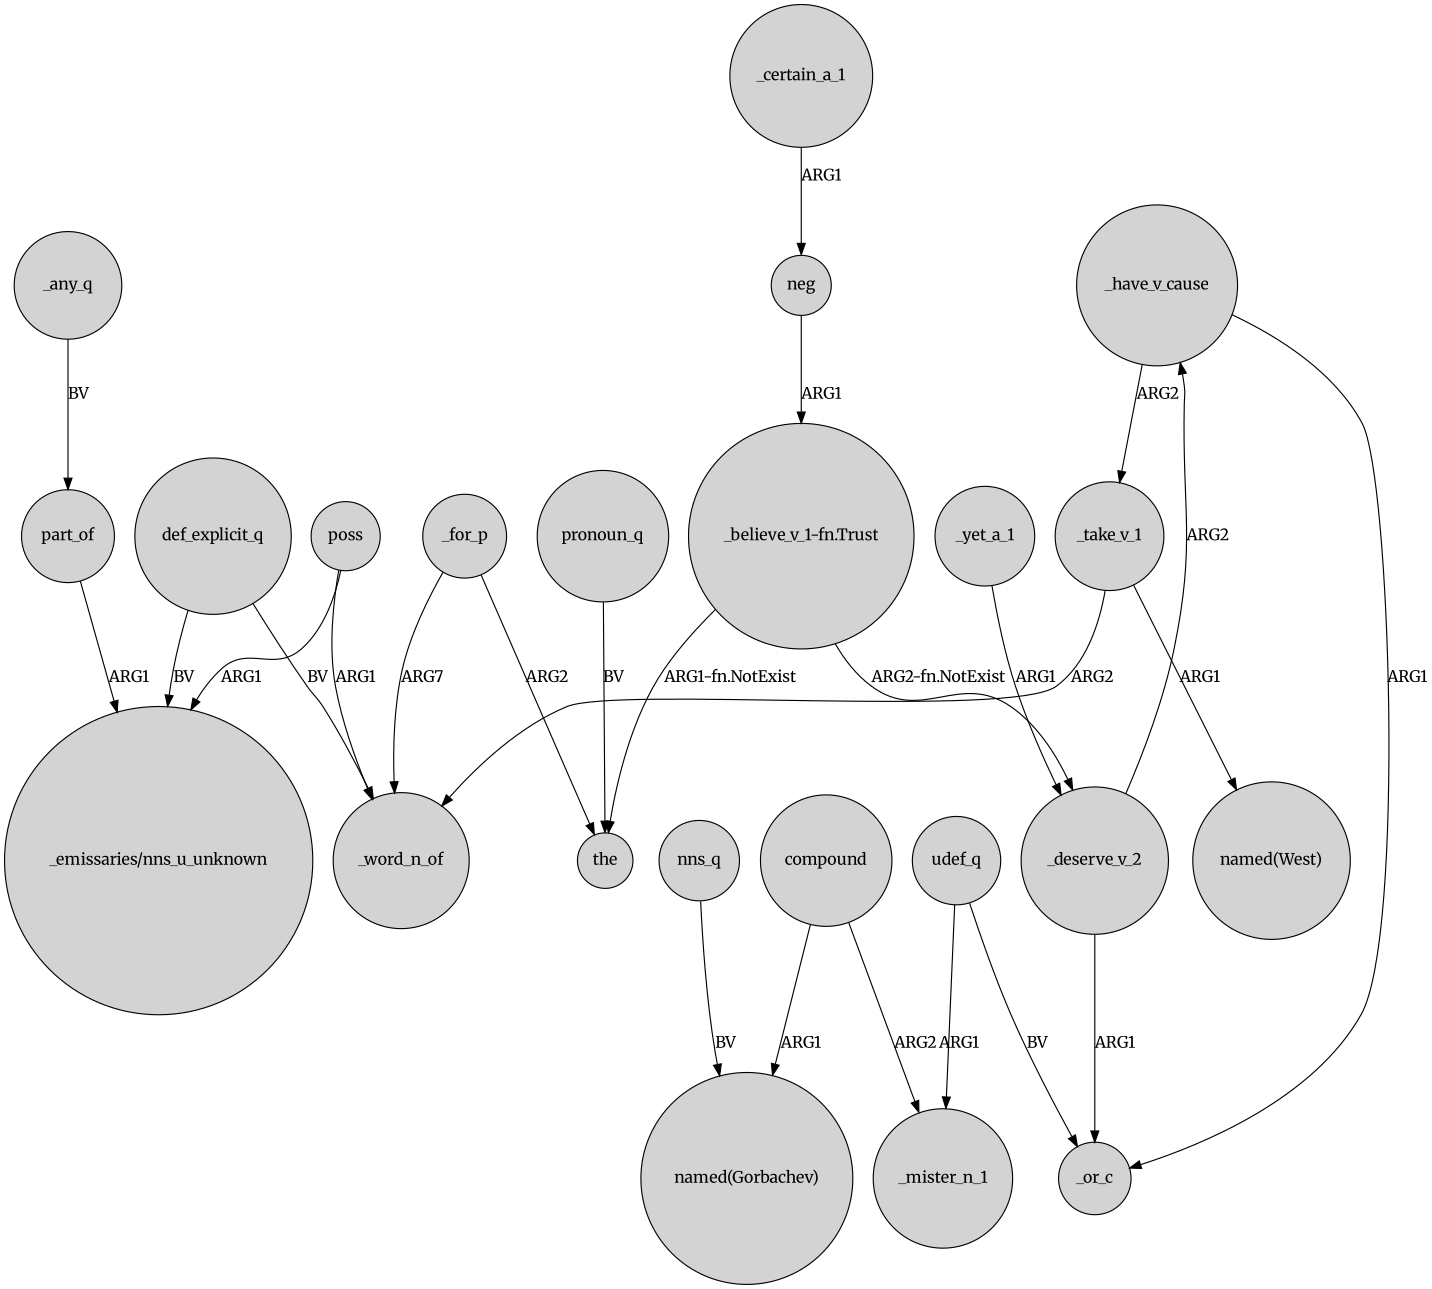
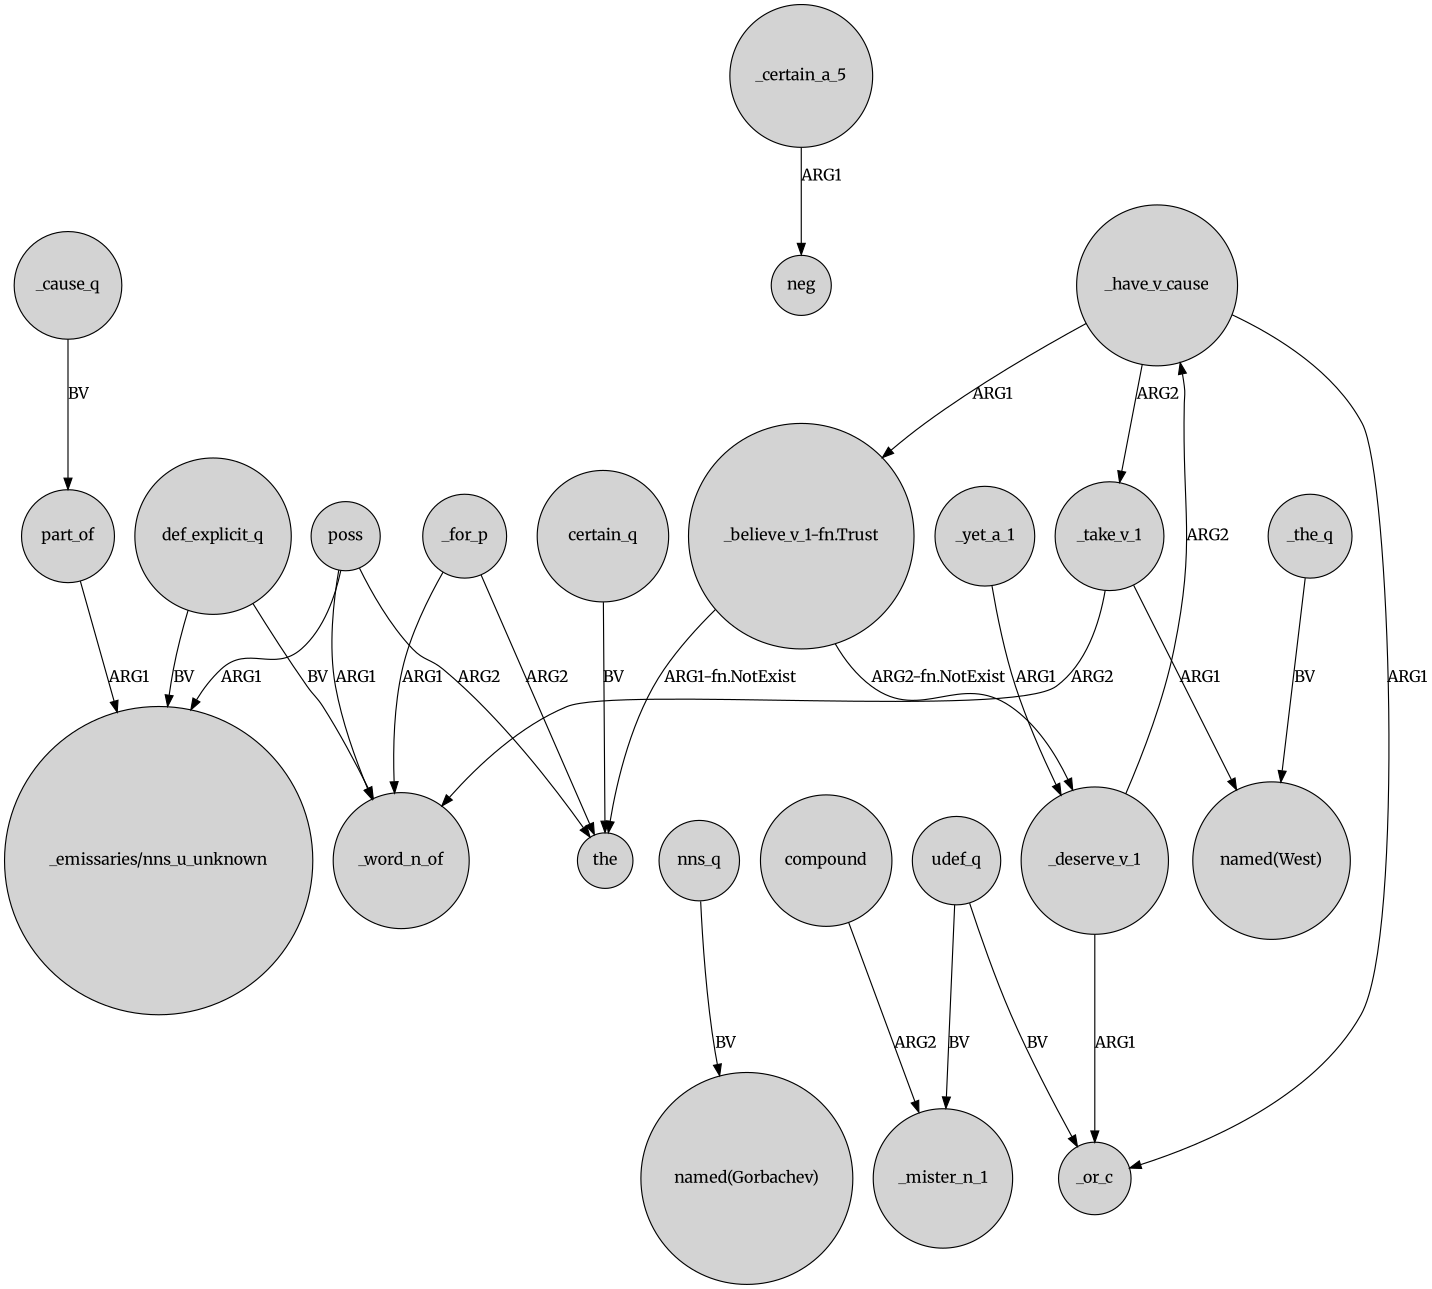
node "_certain_a_1": label "_certain_a_1" -> "_certain_a_5"
node "_any_q": label "_any_q" -> "_cause_q"
edge "neg" -> "_believe_v_1-fn.Trust": now "_have_v_cause" -> "_believe_v_1-fn.Trust"
node "pronoun_q": label "pronoun_q" -> "certain_q"
node "_the_q": added
edge "_for_p" -> "_word_n_of": label "ARG7" -> "ARG1"
edge "poss" -> "the": added, label "ARG2"
node "_deserve_v_2": label "_deserve_v_2" -> "_deserve_v_1"
edge "compound" -> "named(Gorbachev)": removed, label "ARG1"
edge "udef_q" -> "_mister_n_1": label "ARG1" -> "BV"
